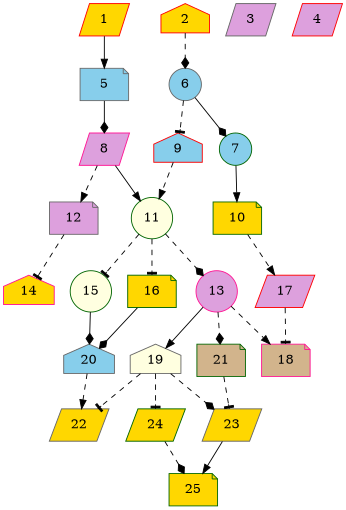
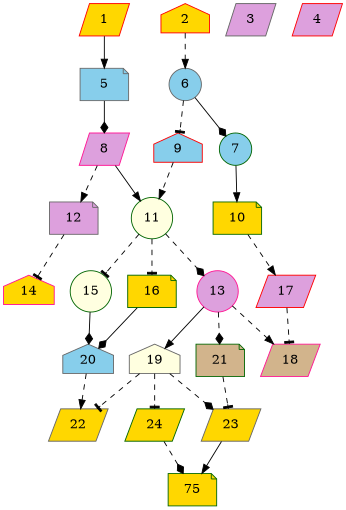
edge "2" -> "6": arrowhead diamond -> normal
node "18": shape note -> parallelogram
node "25": label "25" -> "75"
